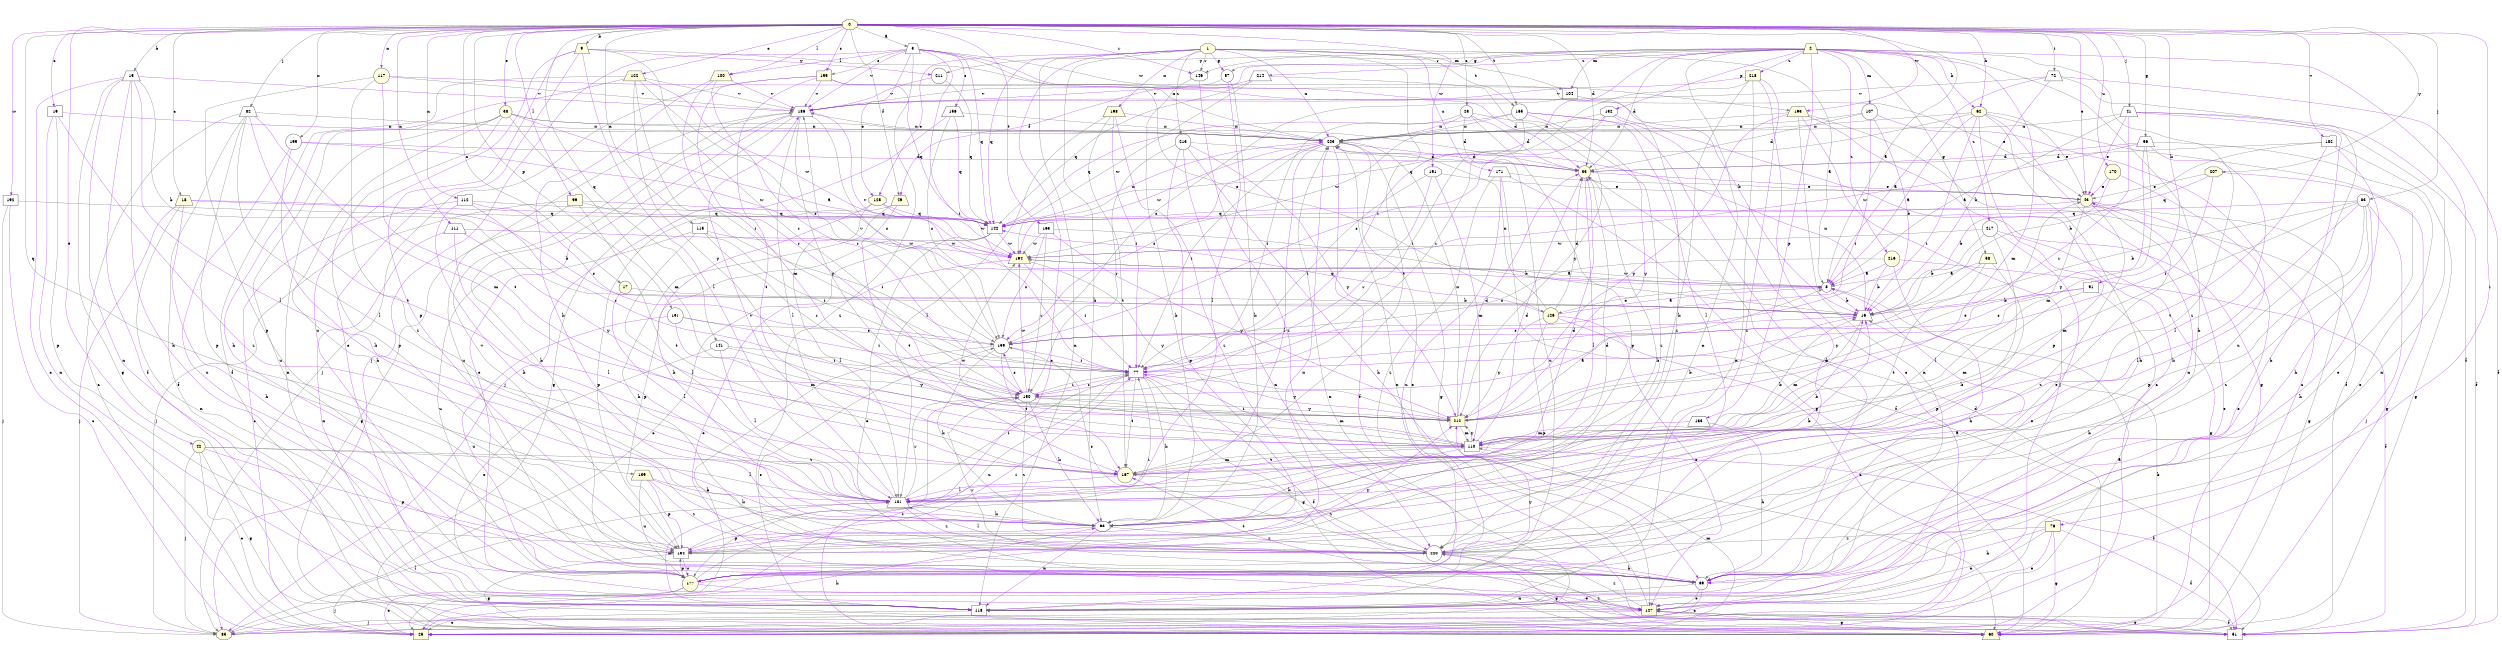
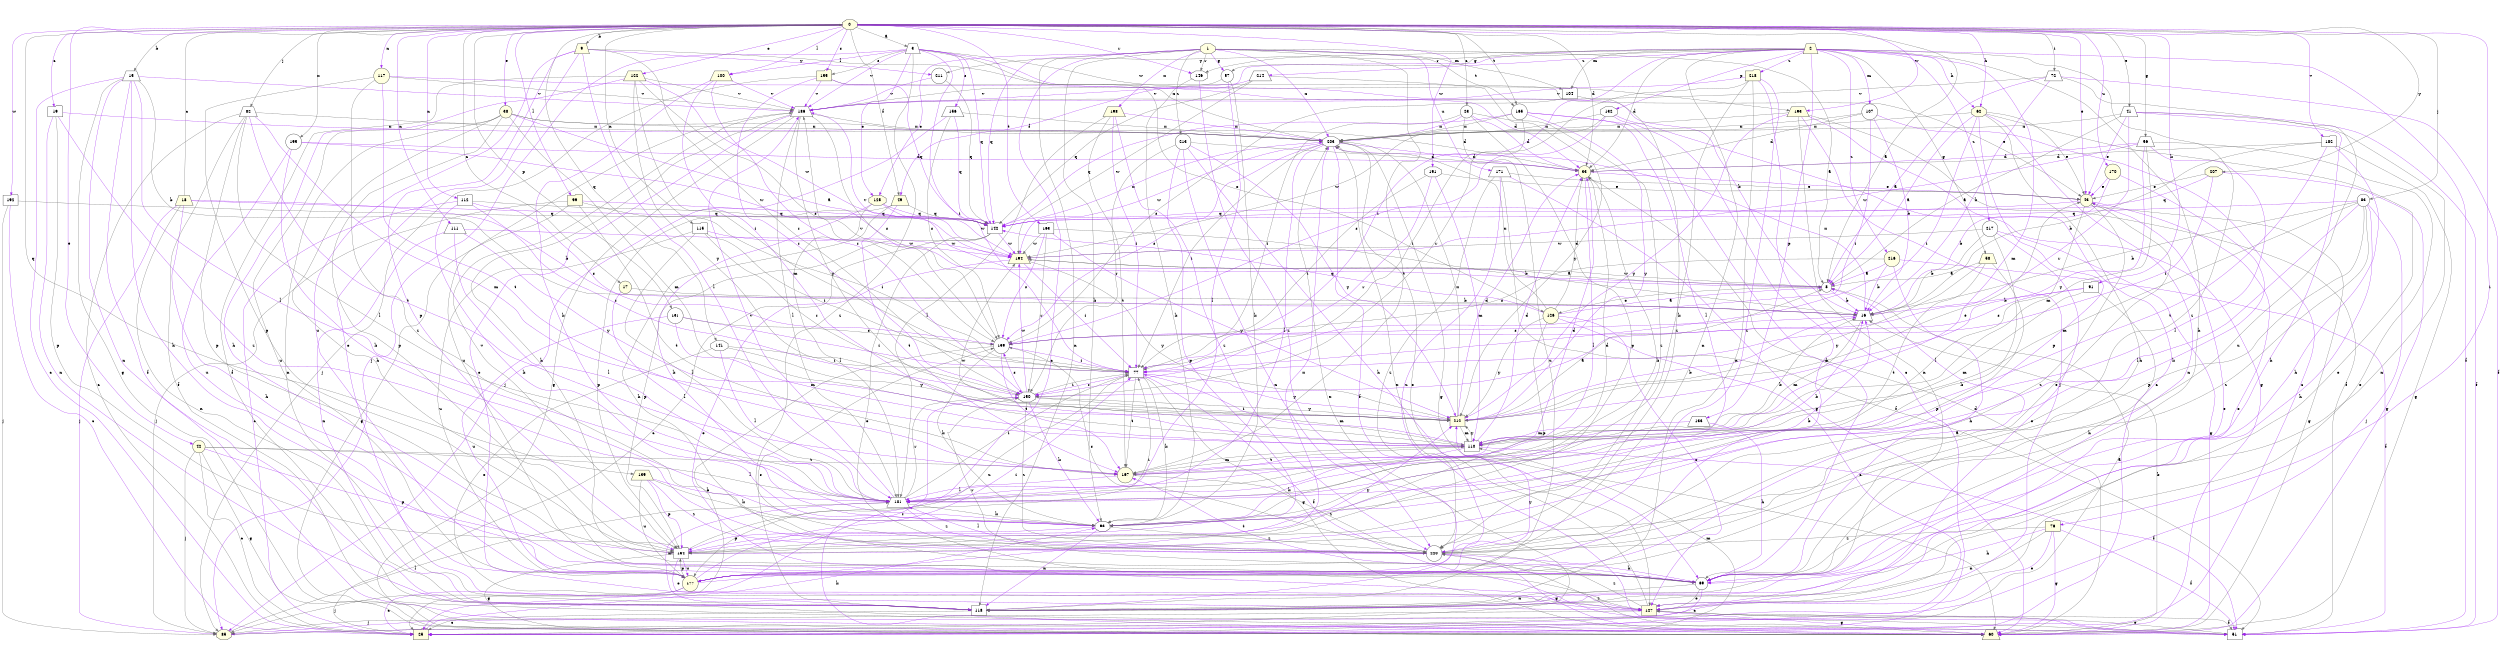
edge "0" -> "18": reversed
edge "0" -> "41": label "j" -> "e"
edge "62" -> "142": now "49" -> "142"
edge "155" -> "167": removed, label "t"
edge "177" -> "127": now "134" -> "127"
